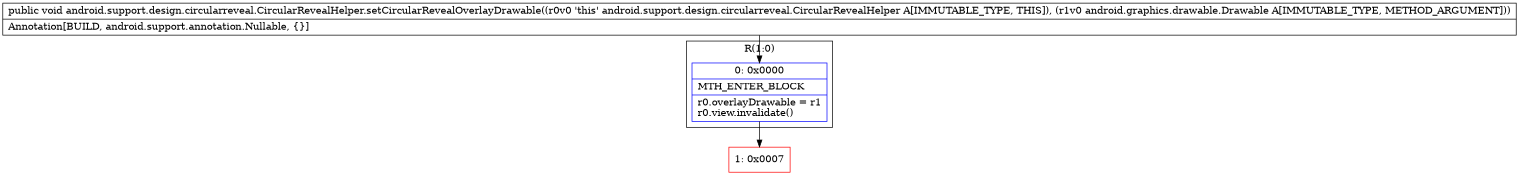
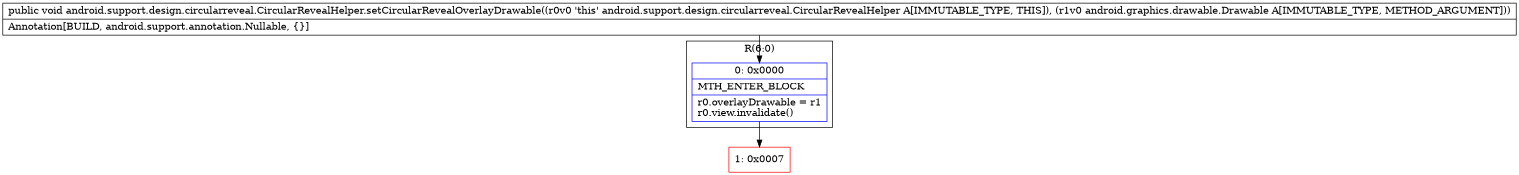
cluster "R(1:0)": label "R(1:0)" -> "R(6:0)"
